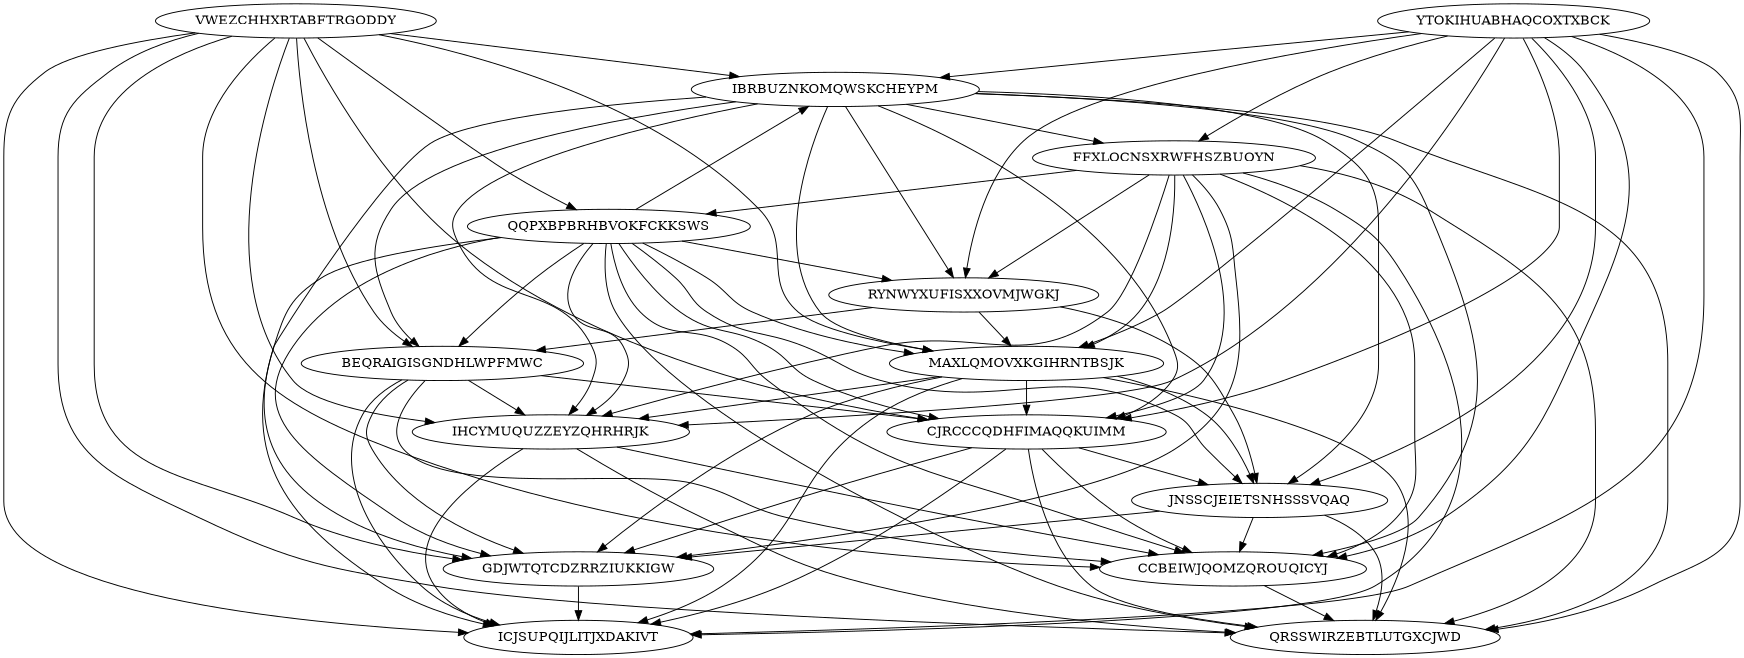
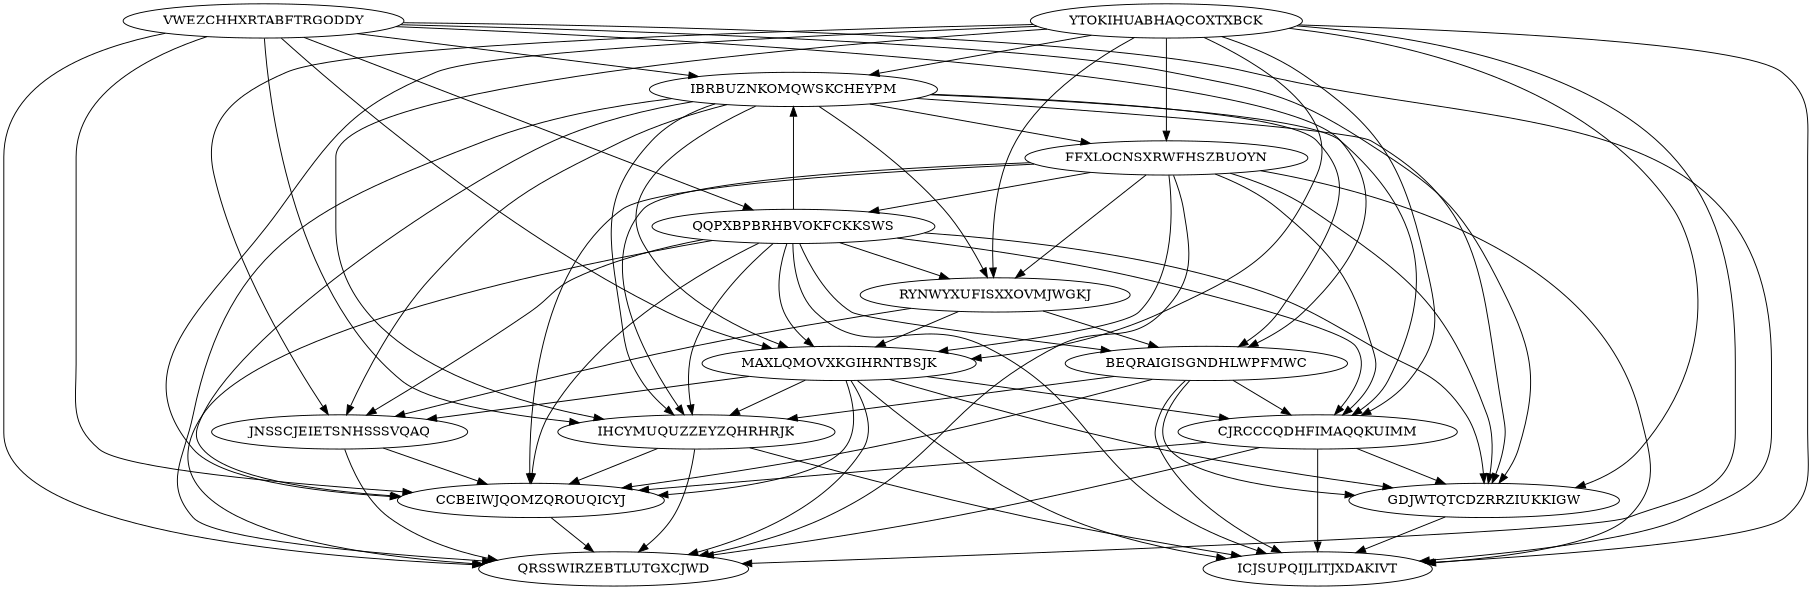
edge "VWEZCHHXRTABFTRGODDY" -> "CJRCCCQDHFIMAQQKUIMM": removed
edge "MAXLQMOVXKGIHRNTBSJK" -> "CCBEIWJQOMZQROUQICYJ": added
edge "CJRCCCQDHFIMAQQKUIMM" -> "JNSSCJEIETSNHSSSVQAQ": removed
edge "JNSSCJEIETSNHSSSVQAQ" -> "GDJWTQTCDZRRZIUKKIGW": now "YTOKIHUABHAQCOXTXBCK" -> "GDJWTQTCDZRRZIUKKIGW"
